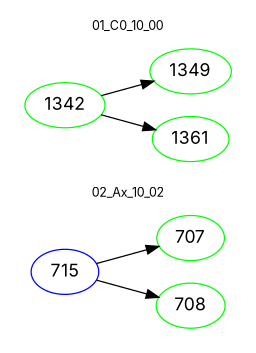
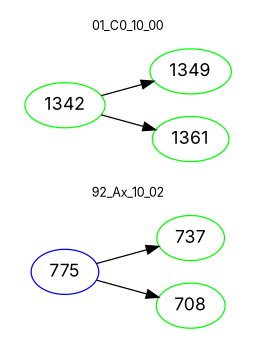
cluster "02_Ax_10_02": label "02_Ax_10_02" -> "92_Ax_10_02"
node "707": label "707" -> "737"
node "715": label "715" -> "775"
